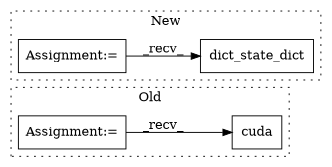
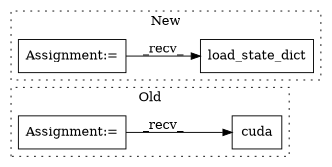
node "dict_state_dict": label "dict_state_dict" -> "load_state_dict"
